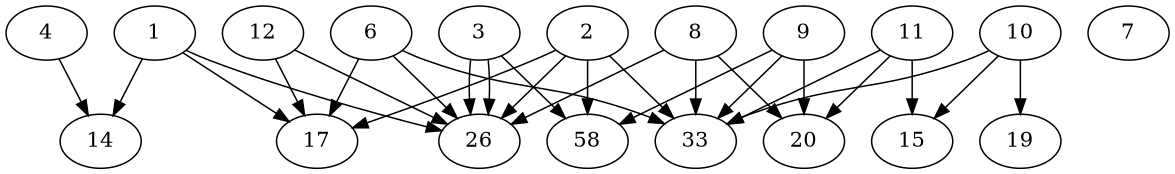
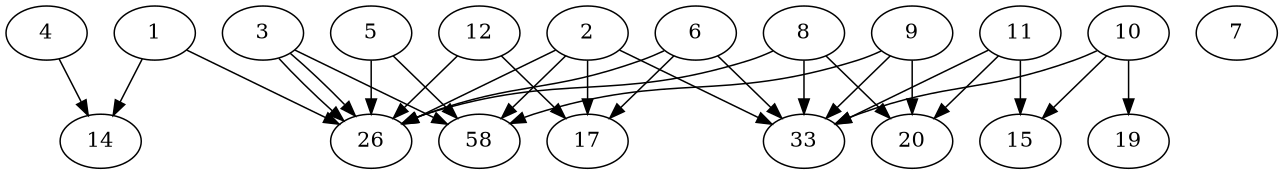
node "5": added
edge "1" -> "17": removed
